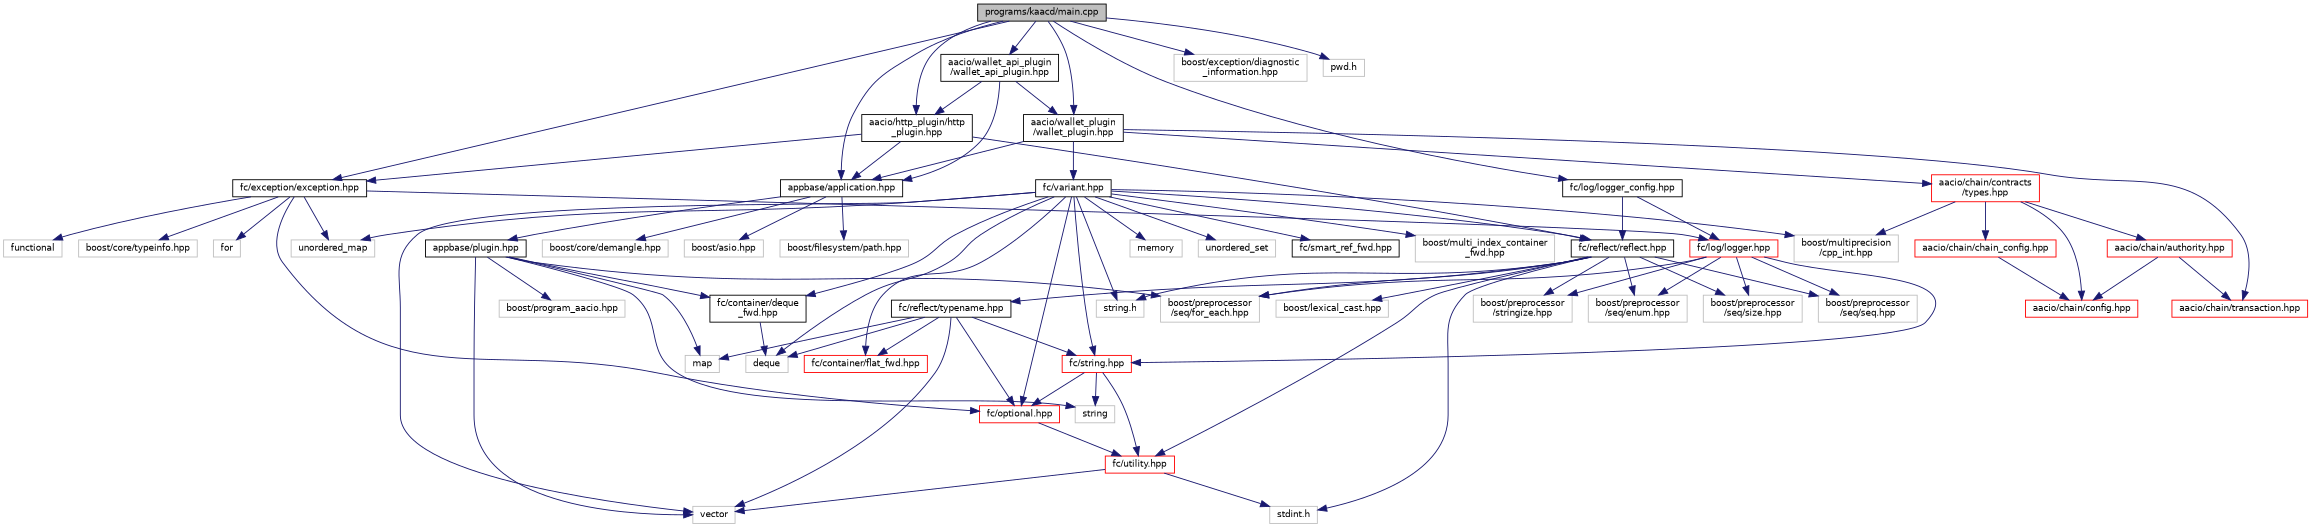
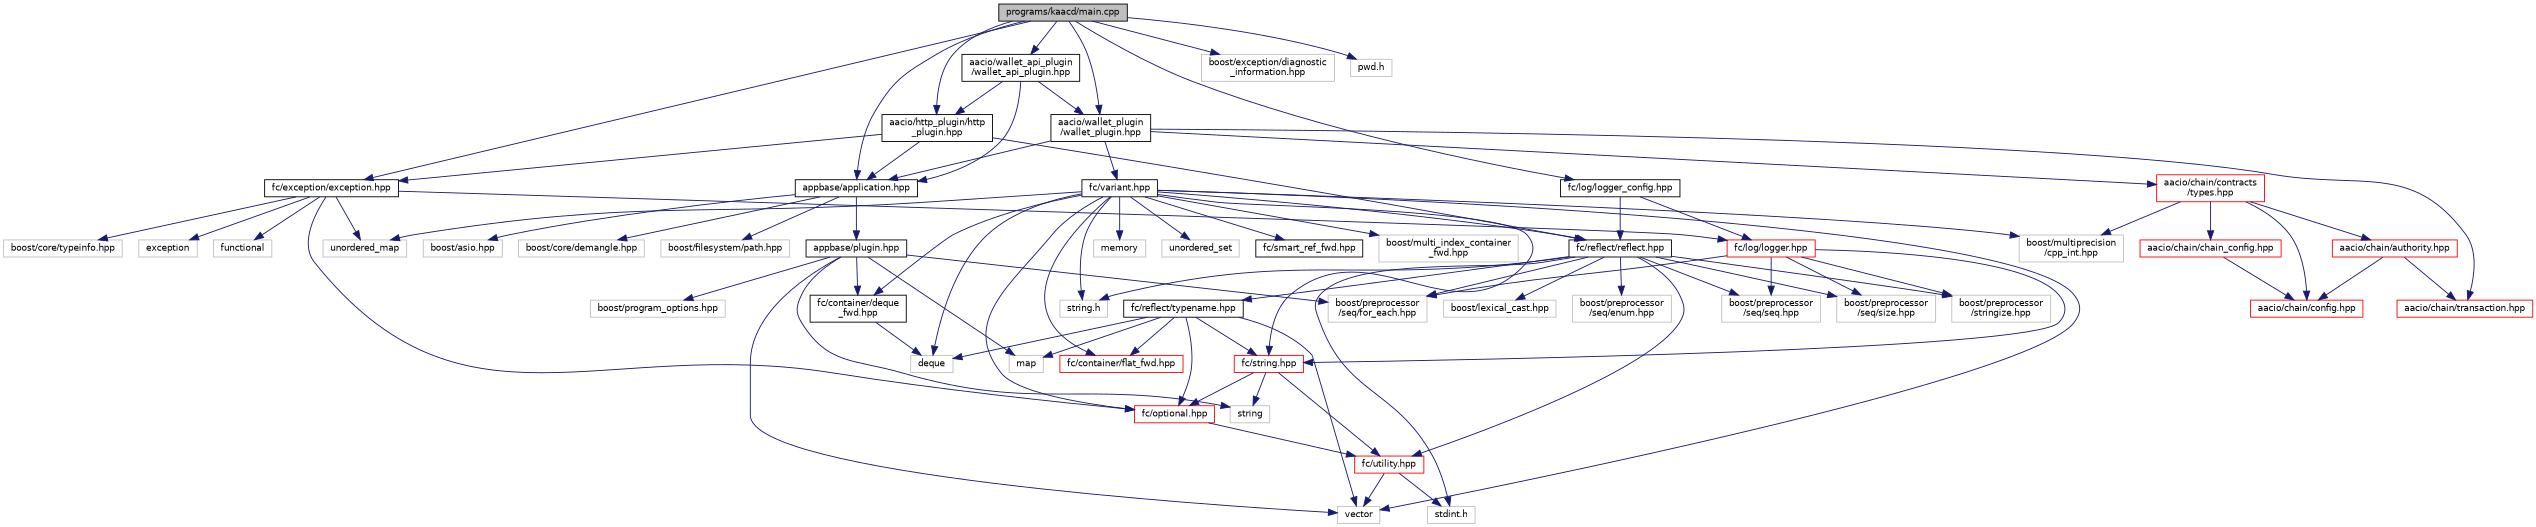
node "for": label "for" -> "exception"
edge "fc/log/logger.hpp" -> "boost/preprocessor /seq/enum.hpp": removed
node "boost/program_aacio.hpp": label "boost/program_aacio.hpp" -> "boost/program_options.hpp"
